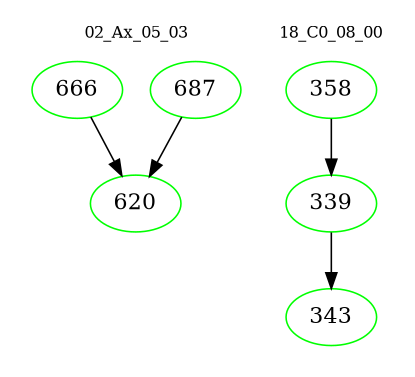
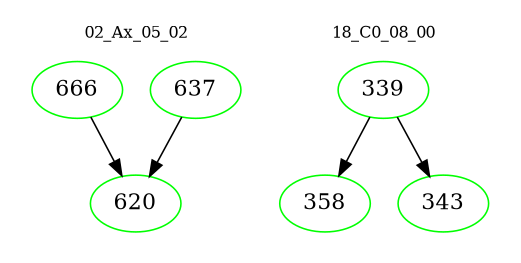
cluster "02_Ax_05_03": label "02_Ax_05_03" -> "02_Ax_05_02"
node "687": label "687" -> "637"
edge "358" -> "339": reversed
